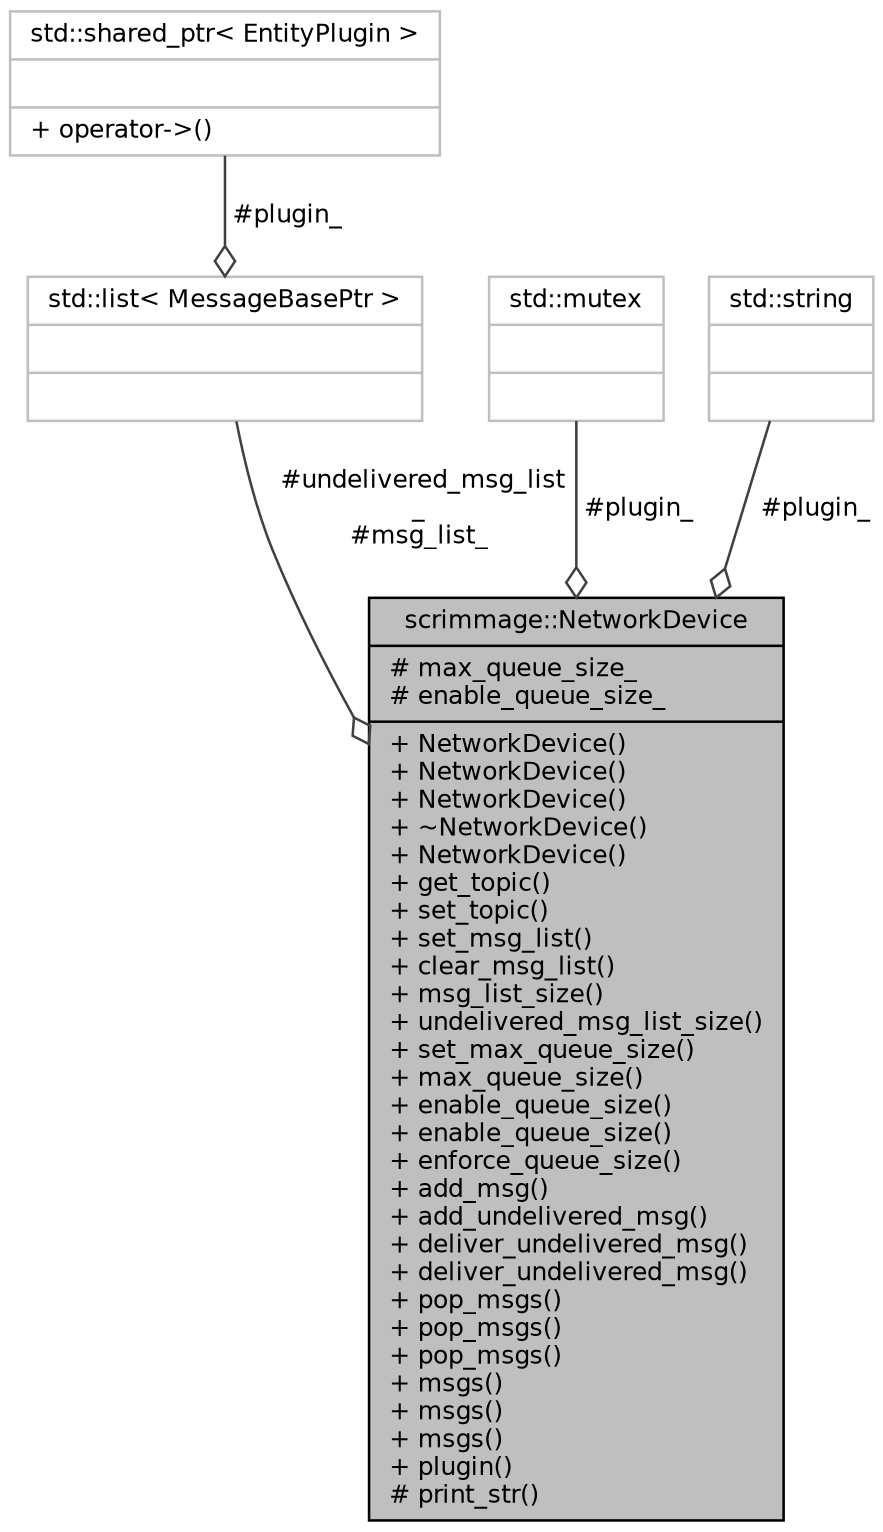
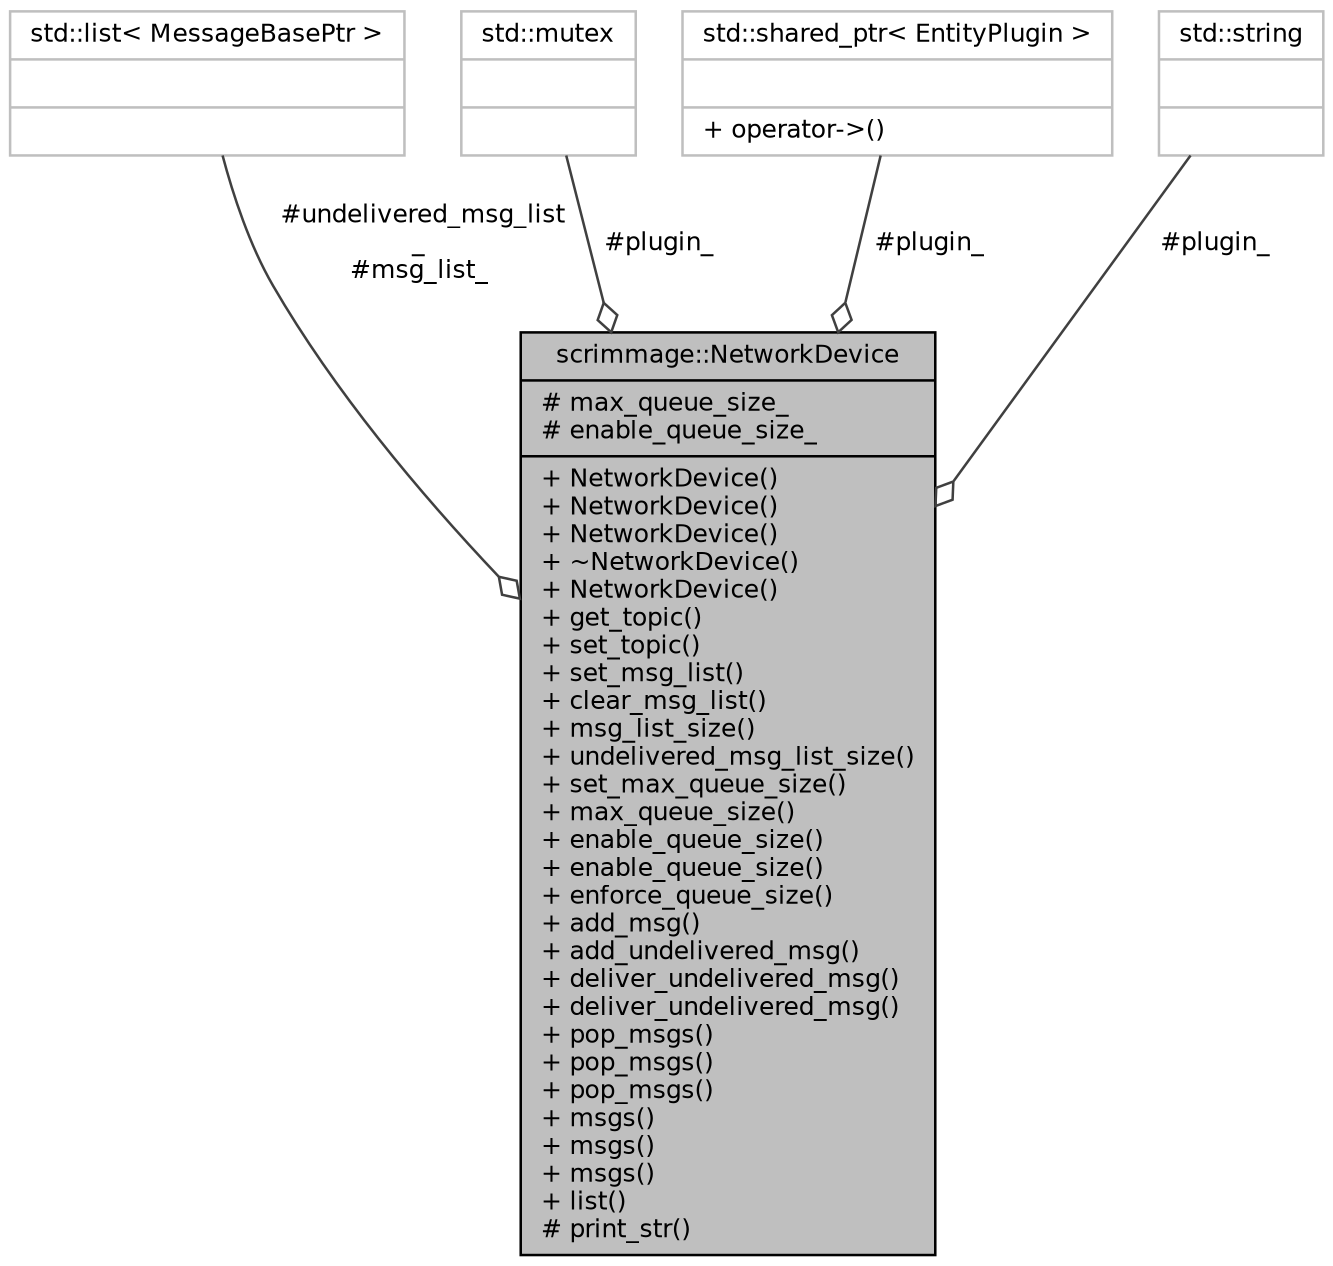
edge "std::shared_ptr< EntityPlugin >" -> "std::list< MessageBasePtr >": now "std::shared_ptr< EntityPlugin >" -> "scrimmage::NetworkDevice"
node "scrimmage::NetworkDevice": text "+ plugin()" -> "+ list()"
